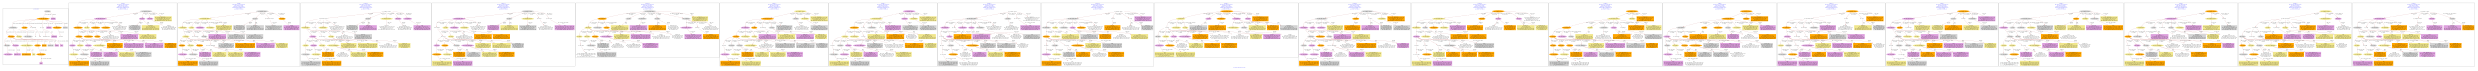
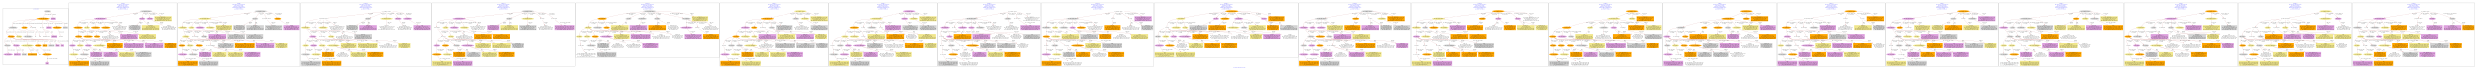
node "nationality": added
node "name": fillcolor khaki -> white
